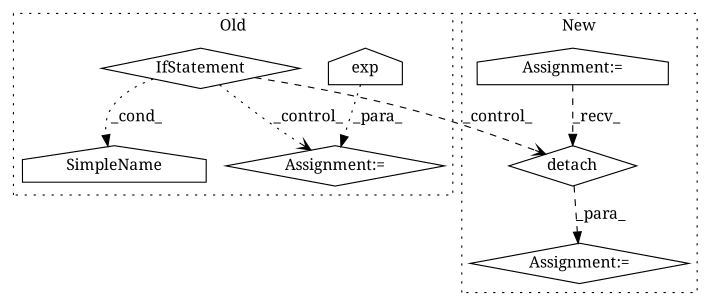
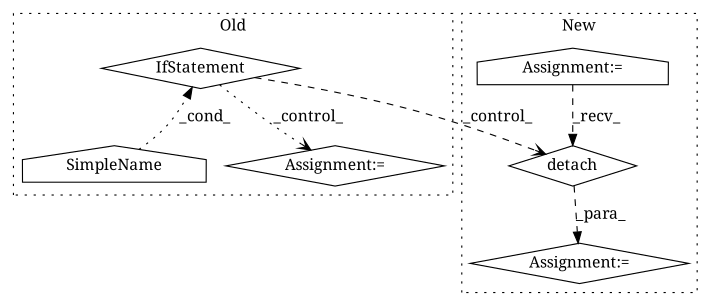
node "exp": removed
edge "IfStatement" -> "SimpleName": reversed
